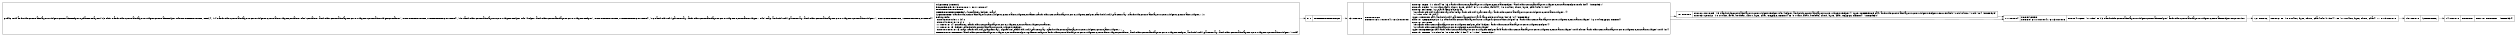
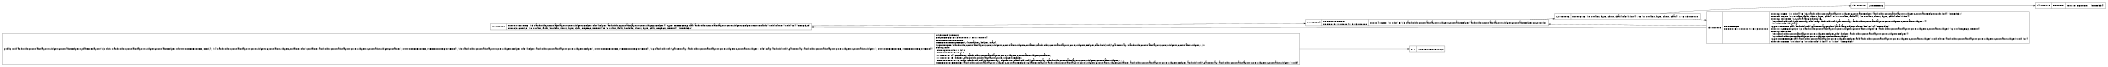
node "11: 0x0004": text "LOOP_START" -> "LOOP_OVERRIDE"
edge "8: ?" -> "13: 0x0008": now "12: 0x0006" -> "13: 0x0008"
